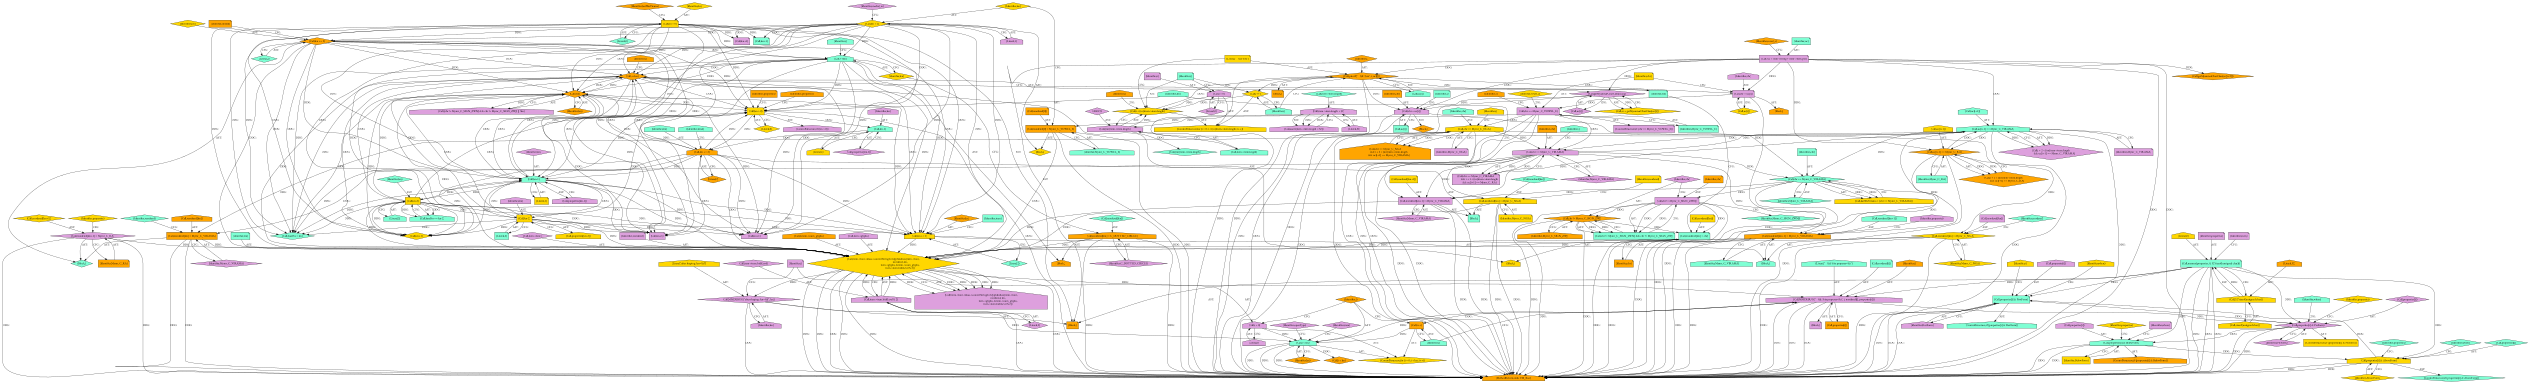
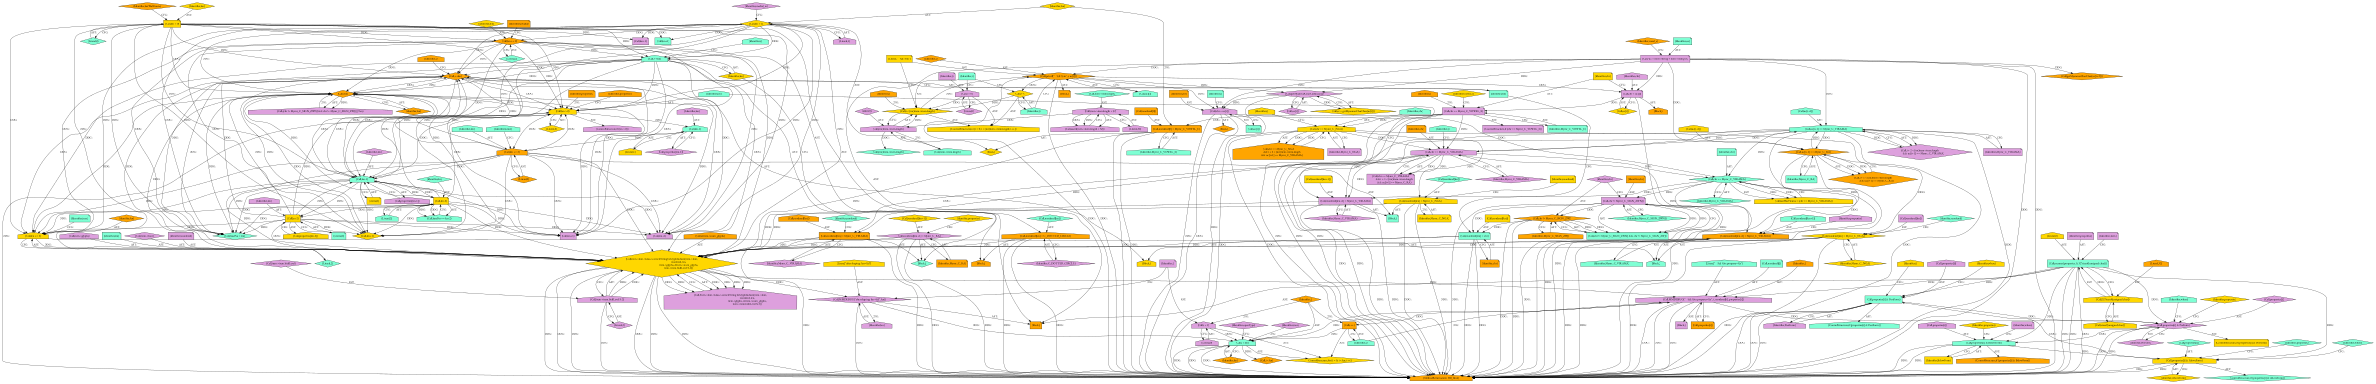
node "(Call,len > 0)": shape note -> house
edge "(Identifier,Mymr_C_SIGN_ZWNJ)" -> "(Call,chr != Mymr_C_SIGN_ZWNJ)": added, label "AST:"
